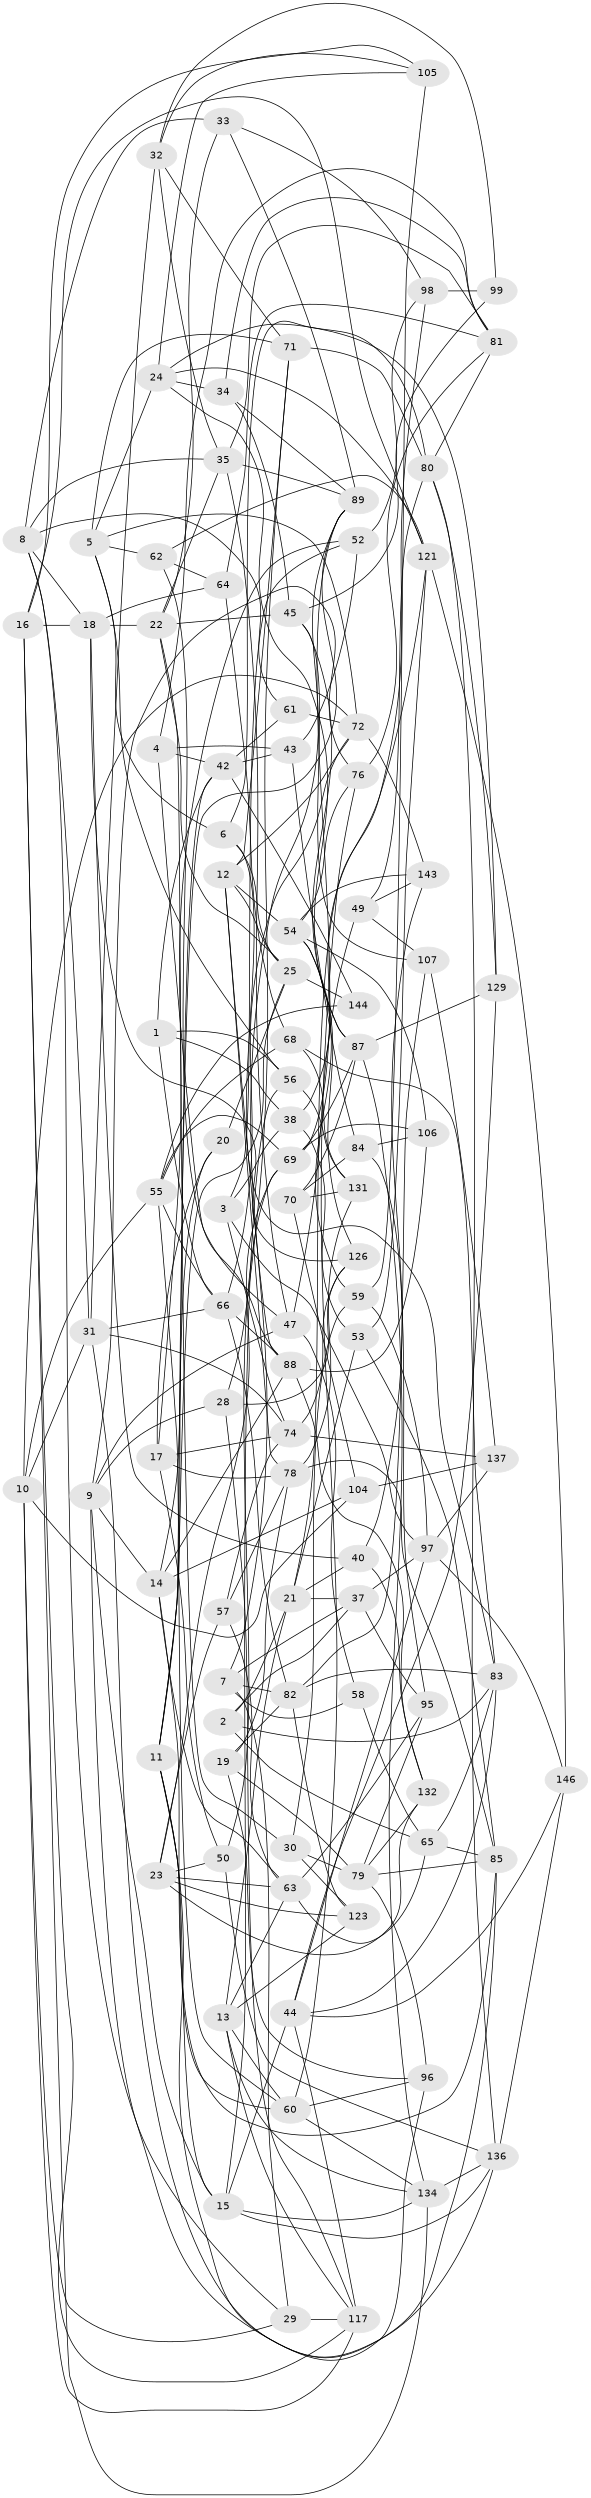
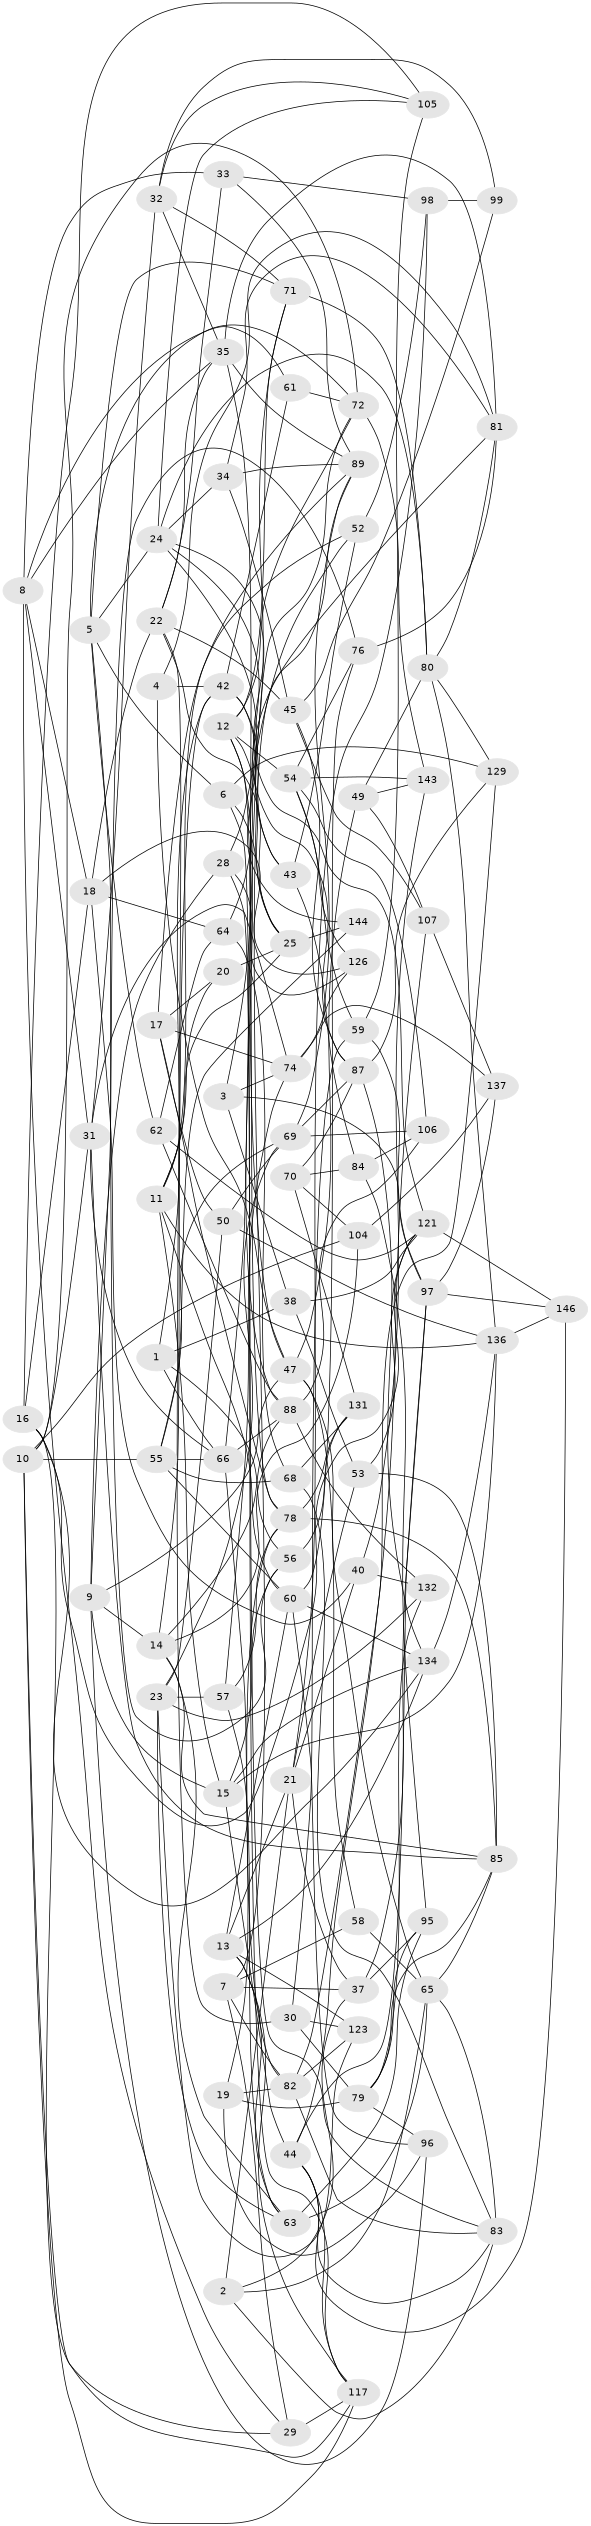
edge "4" -- "43": now "24" -- "43"
edge "47" -- "65": added
